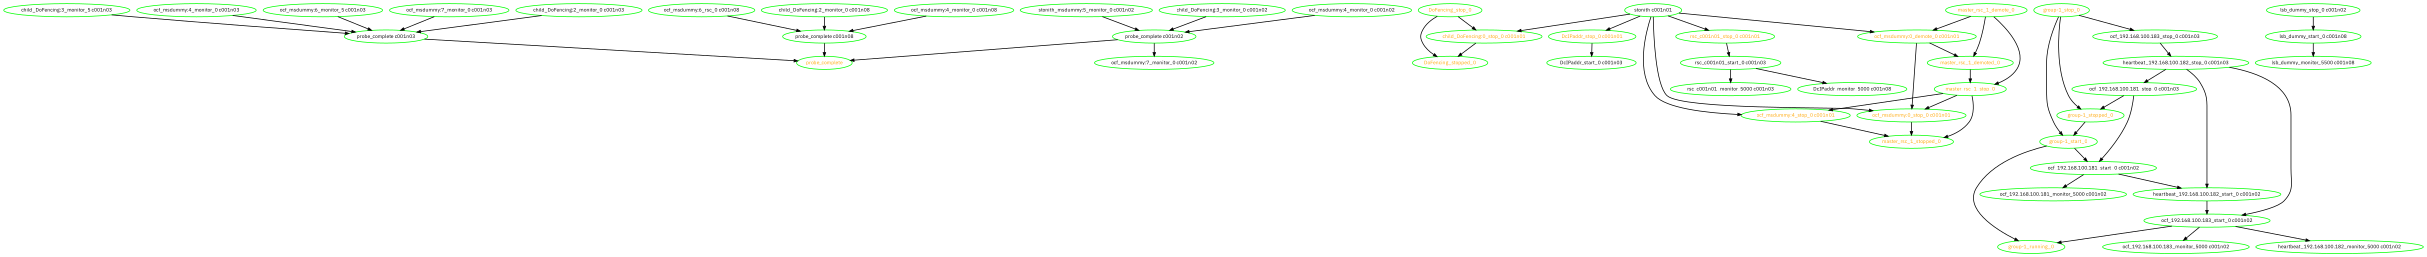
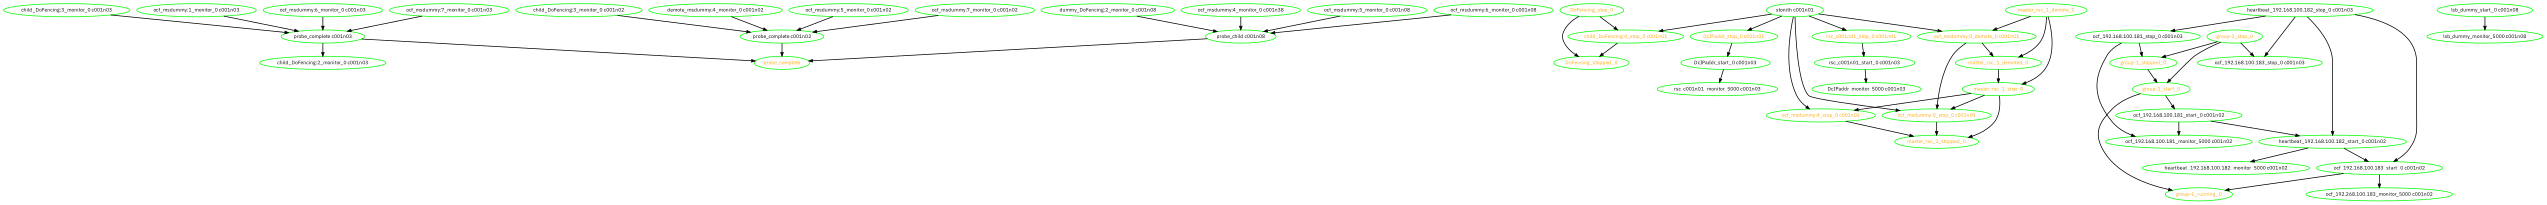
node "child_DoFencing:3_monitor_5 c001n03": label "child_DoFencing:3_monitor_5 c001n03" -> "child_DoFencing:3_monitor_0 c001n03"
node "ocf_msdummy:4_monitor_0 c001n03": label "ocf_msdummy:4_monitor_0 c001n03" -> "ocf_msdummy:1_monitor_0 c001n03"
node "ocf_msdummy:6_monitor_5 c001n03": label "ocf_msdummy:6_monitor_5 c001n03" -> "ocf_msdummy:6_monitor_0 c001n03"
node "ocf_msdummy:6_rsc_0 c001n08": label "ocf_msdummy:6_rsc_0 c001n08" -> "ocf_msdummy:6_monitor_0 c001n08"
node "child_DoFencing:2_monitor_0 c001n08": label "child_DoFencing:2_monitor_0 c001n08" -> "dummy_DoFencing:2_monitor_0 c001n08"
node "ocf_msdummy:4_monitor_0 c001n08": label "ocf_msdummy:4_monitor_0 c001n08" -> "ocf_msdummy:4_monitor_0 c001n38"
node "stonith_msdummy:5_monitor_0 c001n02": label "stonith_msdummy:5_monitor_0 c001n02" -> "ocf_msdummy:5_monitor_0 c001n02"
node "ocf_msdummy:4_monitor_0 c001n02": label "ocf_msdummy:4_monitor_0 c001n02" -> "demote_msdummy:4_monitor_0 c001n02"
node "ocf_msdummy:5_monitor_0 c001n08": added
node "lsb_dummy_stop_0 c001n02": removed
edge "child_DoFencing:2_monitor_0 c001n03" -> "probe_complete c001n03": reversed
node "probe_complete c001n08": label "probe_complete c001n08" -> "probe_child c001n08"
edge "probe_complete c001n02" -> "ocf_msdummy:7_monitor_0 c001n02": reversed
edge "ocf_192.168.100.183_stop_0 c001n03" -> "heartbeat_192.168.100.182_stop_0 c001n03": reversed
node "lsb_dummy_monitor_5500 c001n08": label "lsb_dummy_monitor_5500 c001n08" -> "lsb_dummy_monitor_5000 c001n08"
edge "rsc_c001n01_start_0 c001n03" -> "rsc_c001n01_monitor_5000 c001n03": now "DcIPaddr_start_0 c001n03" -> "rsc_c001n01_monitor_5000 c001n03"
node "DcIPaddr_monitor_5000 c001n08": label "DcIPaddr_monitor_5000 c001n08" -> "DcIPaddr_monitor_5000 c001n03"
edge "ocf_192.168.100.181_stop_0 c001n03" -> "ocf_192.168.100.181_start_0 c001n02": now "ocf_192.168.100.181_stop_0 c001n03" -> "ocf_192.168.100.181_monitor_5000 c001n02"
edge "ocf_192.168.100.183_start_0 c001n02" -> "heartbeat_192.168.100.182_monitor_5000 c001n02": now "heartbeat_192.168.100.182_start_0 c001n02" -> "heartbeat_192.168.100.182_monitor_5000 c001n02"
node "ocf_192.168.100.183_monitor_5000 c001n02": label "ocf_192.168.100.183_monitor_5000 c001n02" -> "ocf_192.268.100.183_monitor_5000 c001n02"
